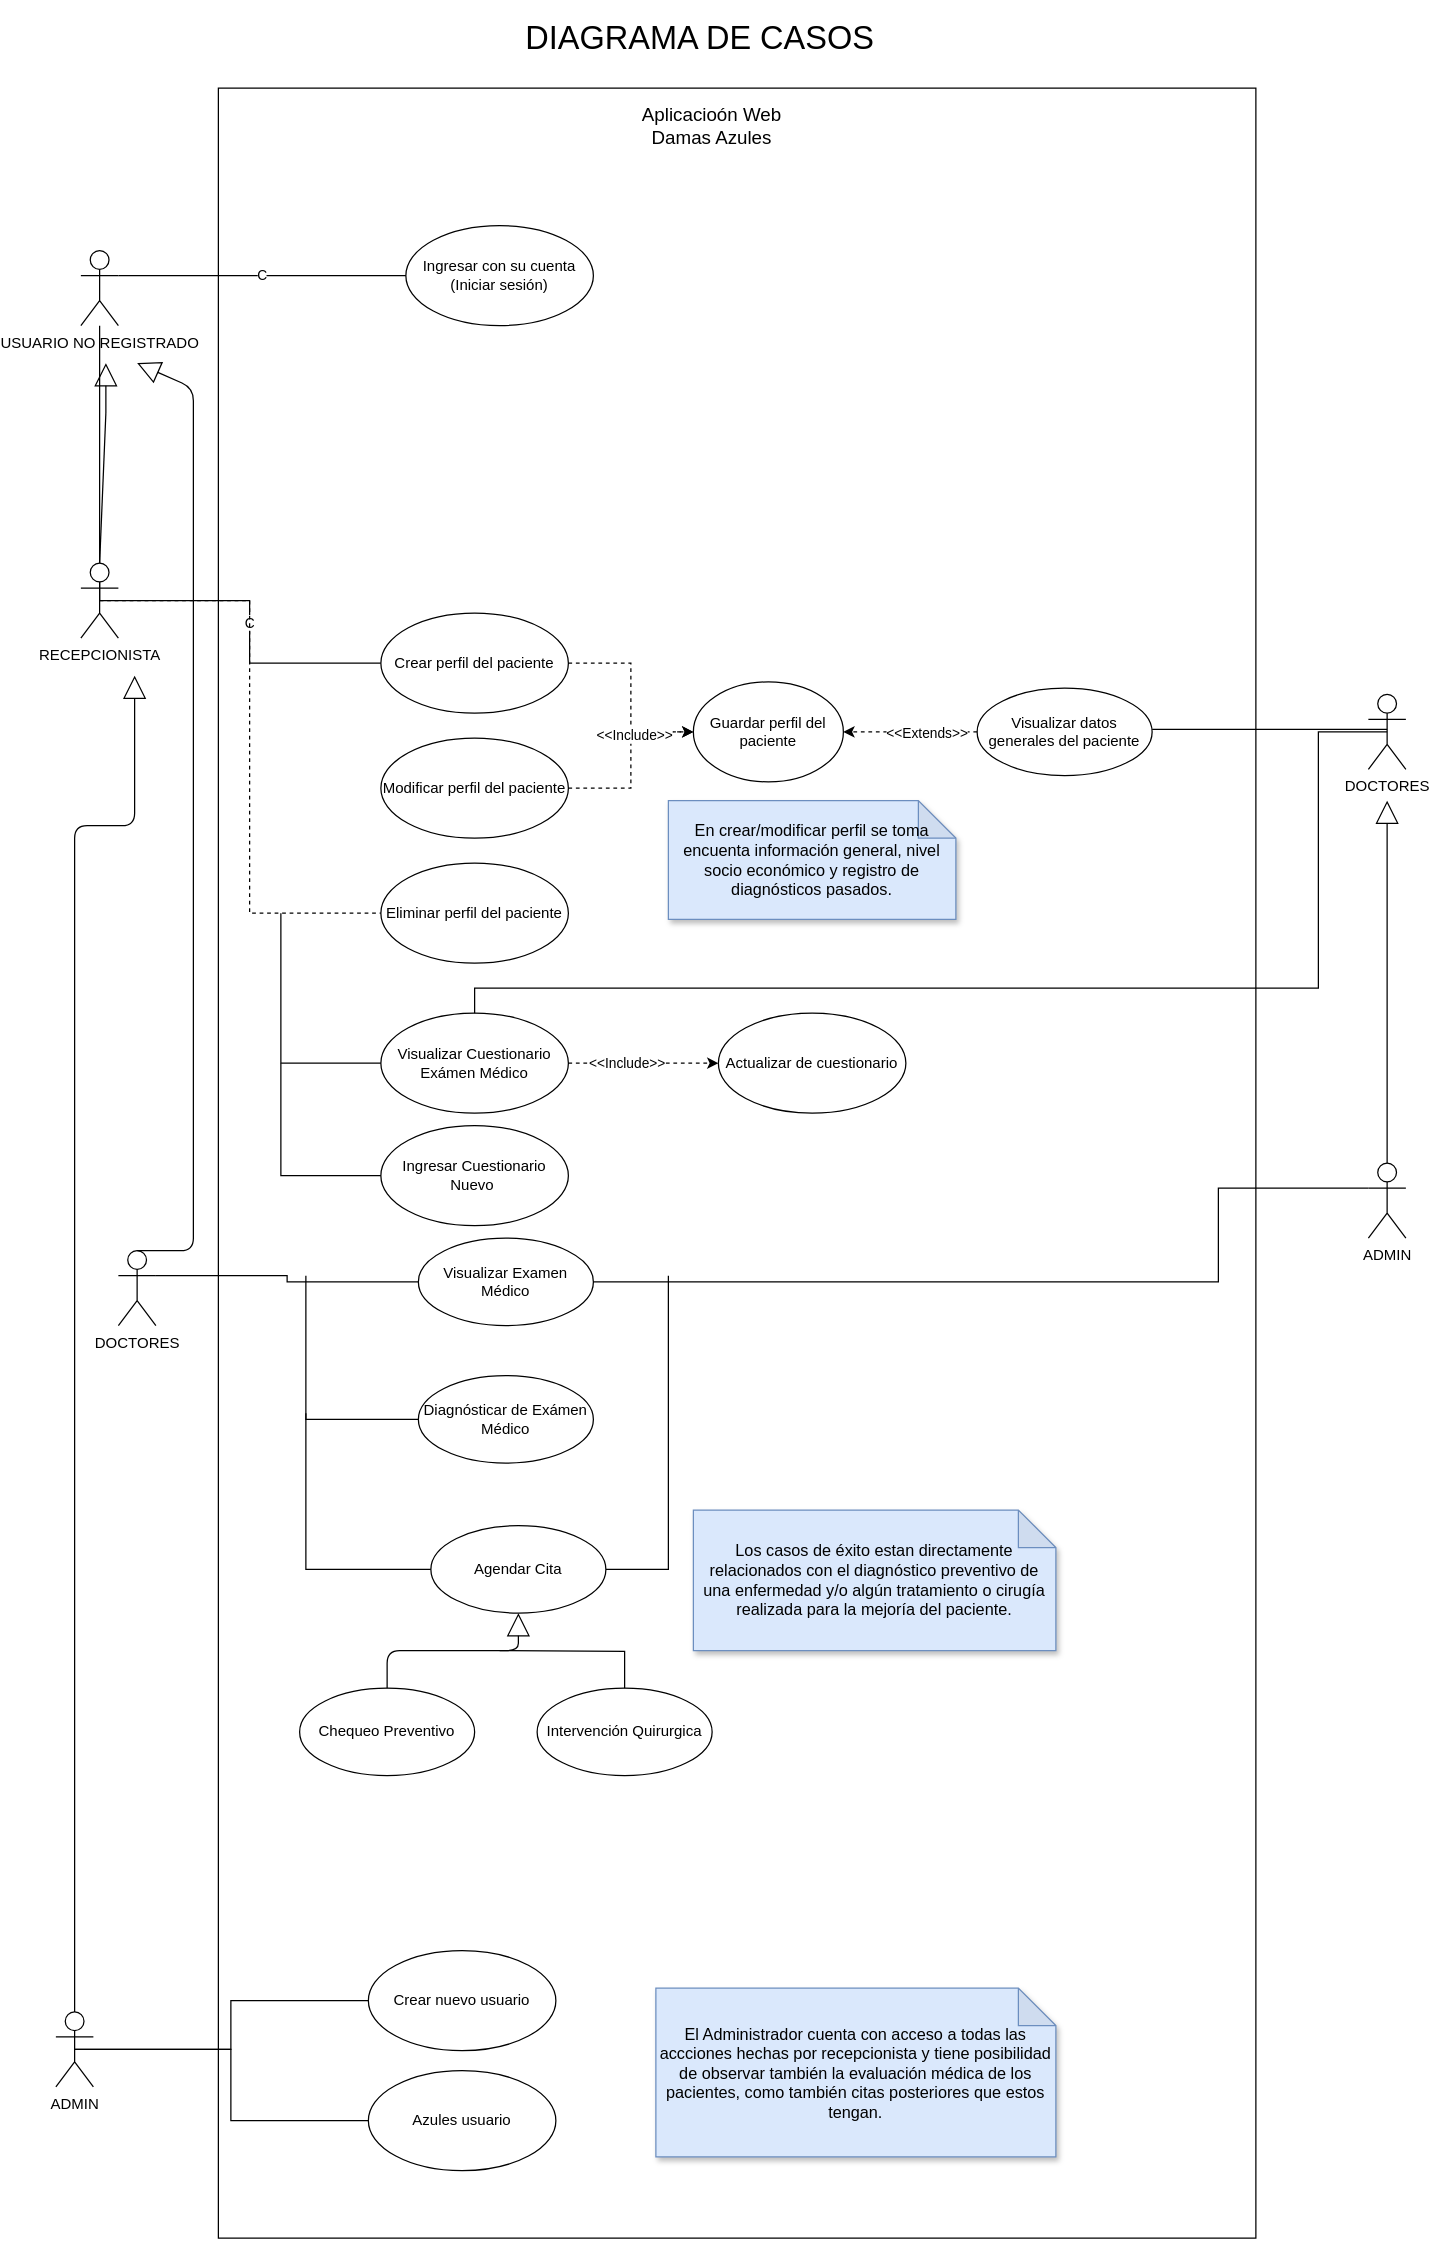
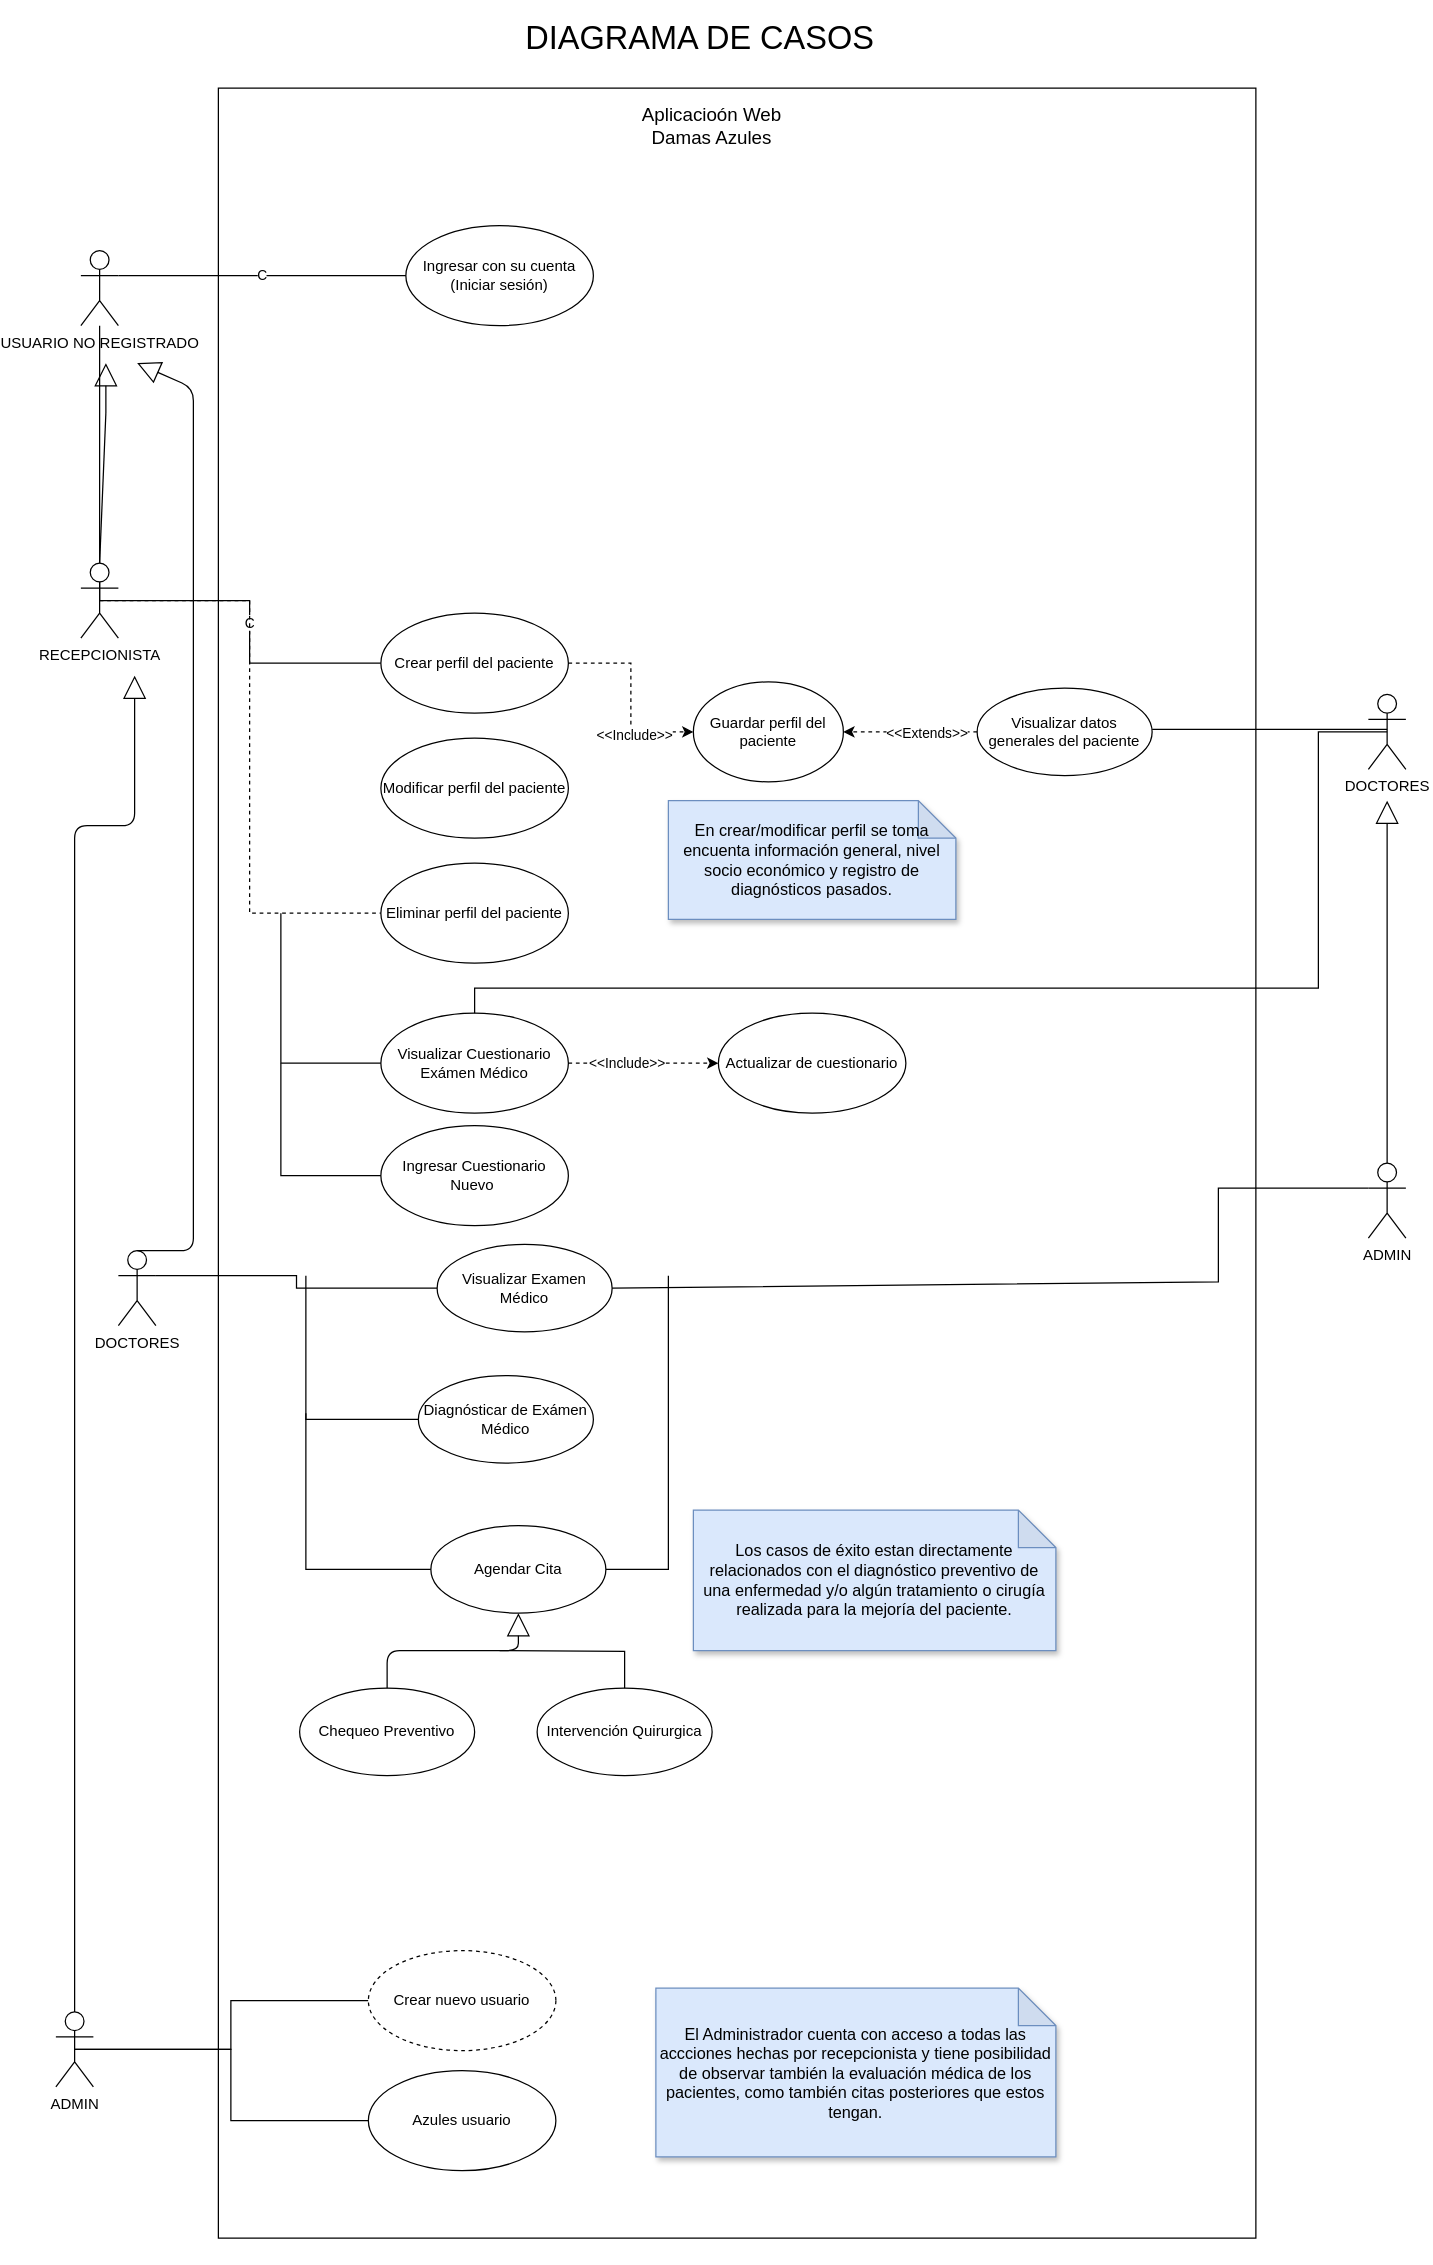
edge "Modificar perfil del paciente" -> "Guardar perfil del paciente": removed, label "Include"
node "Visualizar Examen Médico": moved (506, 1282) -> (524, 1288)
node "Crear nuevo usuario": style solid -> dashed
